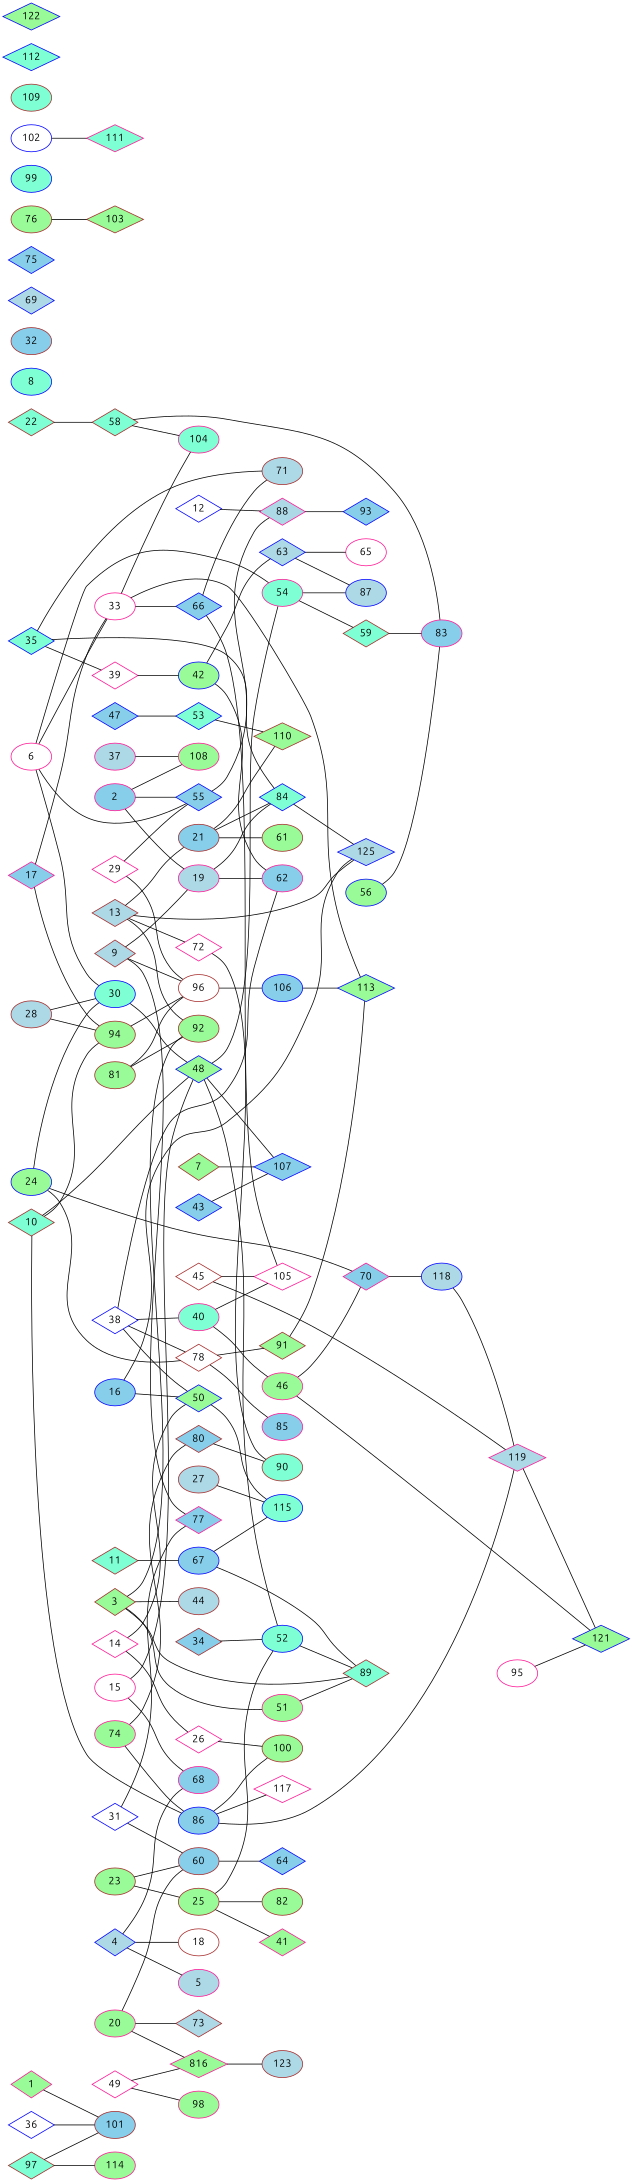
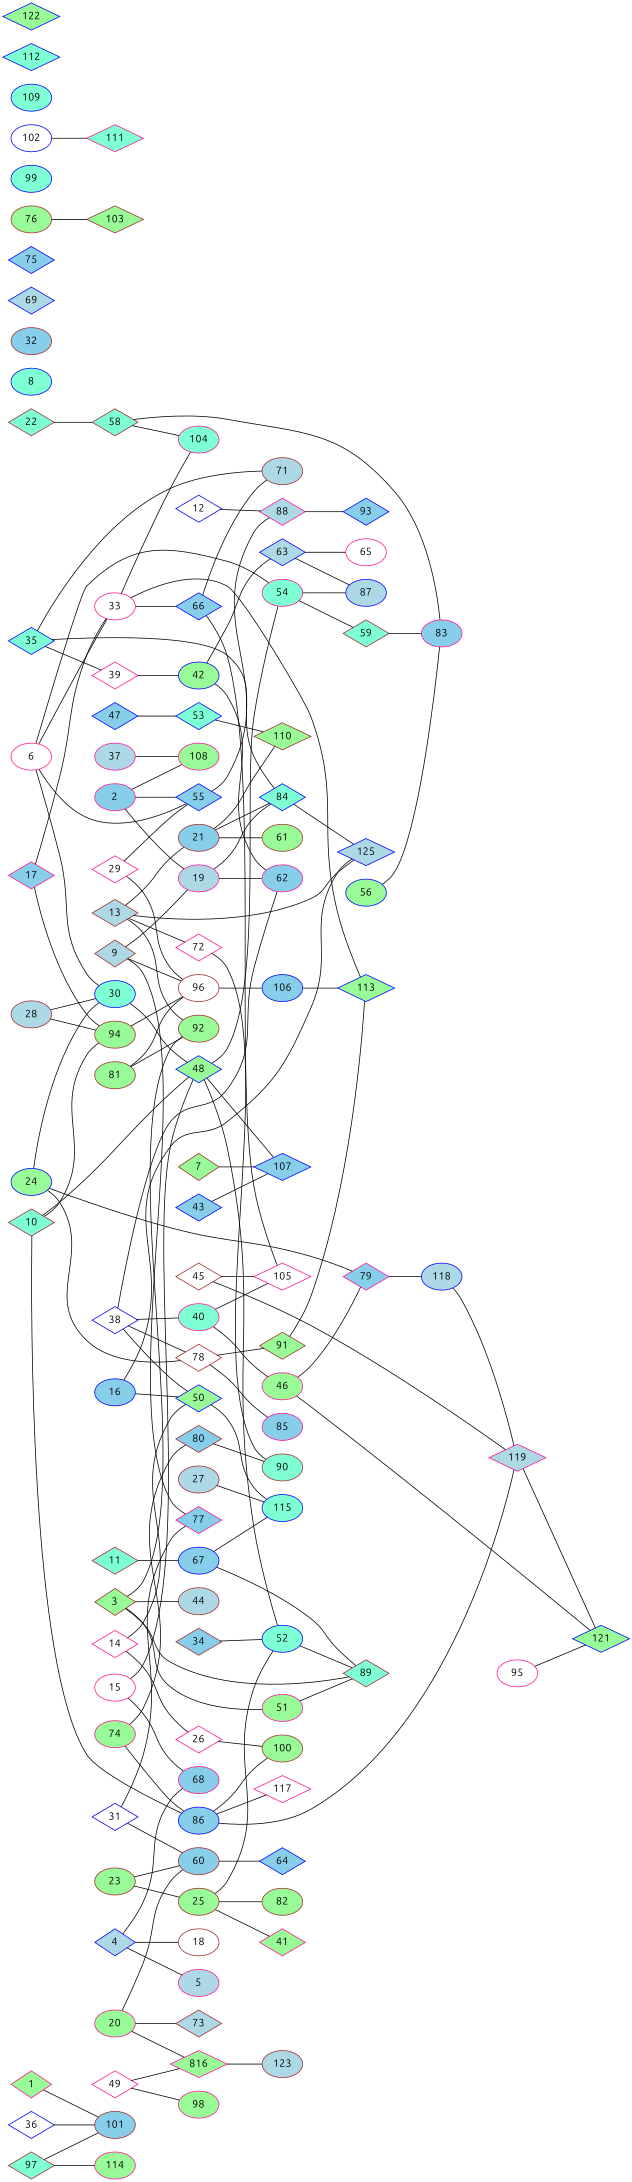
node "109": color brown -> blue
node "70": label "70" -> "79"
